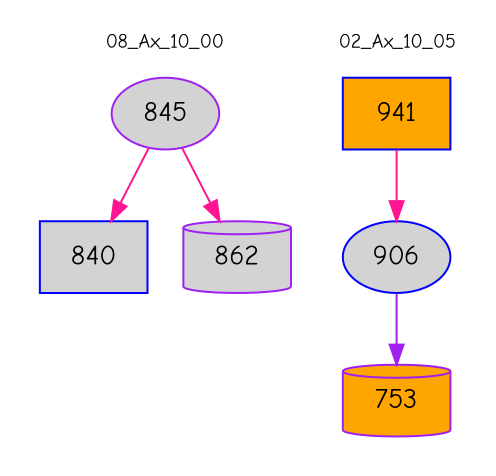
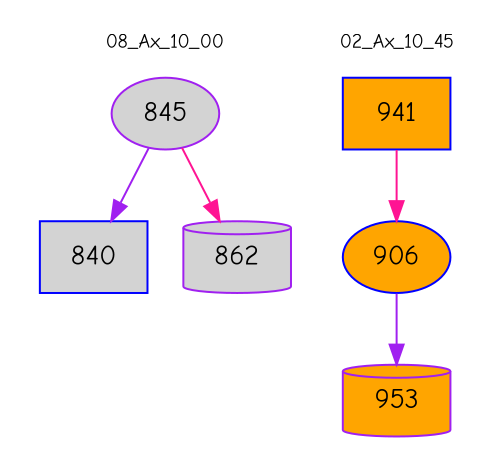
cluster "02_Ax_10_05": label "02_Ax_10_05" -> "02_Ax_10_45"
edge "845" -> "840": color deeppink -> purple
node "906": fillcolor lightgrey -> orange
node "753": label "753" -> "953"
